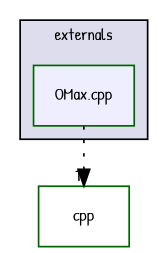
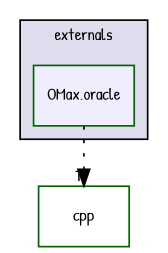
node "OMax.cpp": label "OMax.cpp" -> "OMax.oracle"
